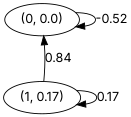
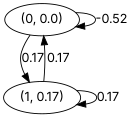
edge "(0, 0.0)" -> "(1, 0.17)": added, label "0.17"
edge "(1, 0.17)" -> "(0, 0.0)": label "0.84" -> "0.17"
